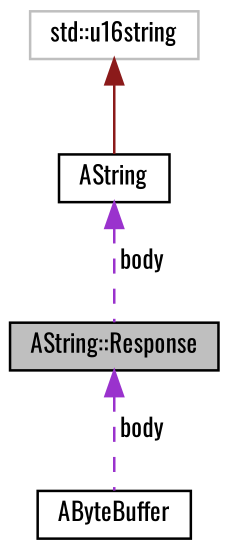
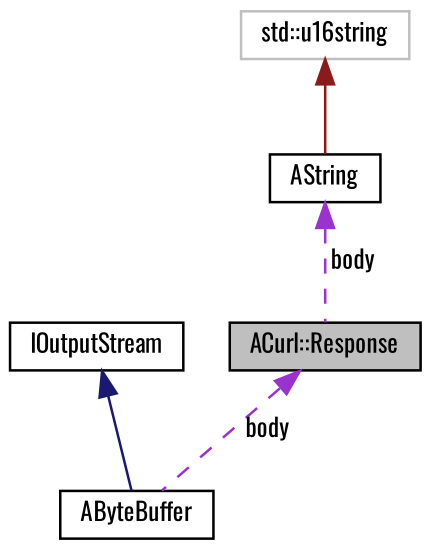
node "IOutputStream": added
node "AString::Response": label "AString::Response" -> "ACurl::Response"
